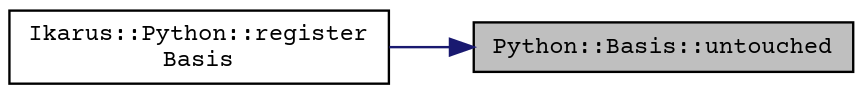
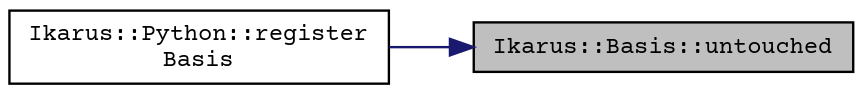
node "Python::Basis::untouched": label "Python::Basis::untouched" -> "Ikarus::Basis::untouched"
